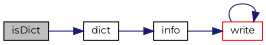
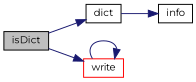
edge "info" -> "write": now "isDict" -> "write"
